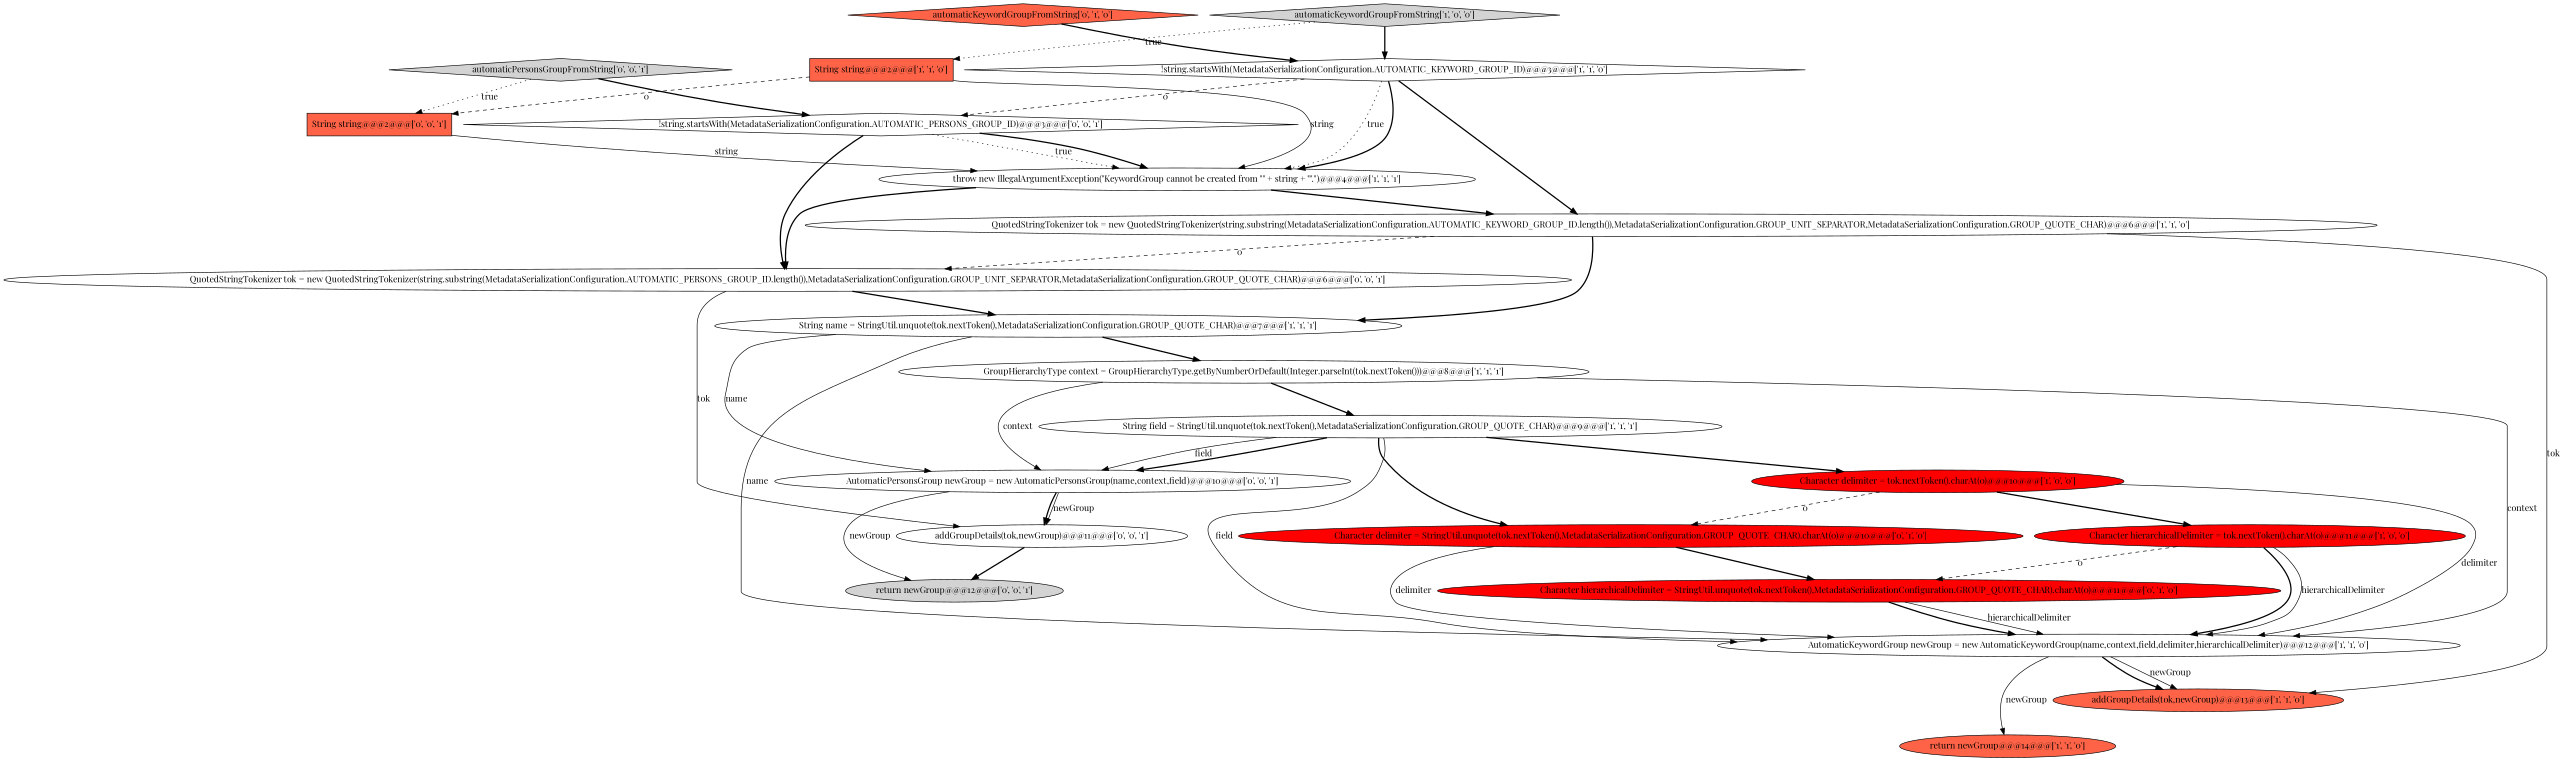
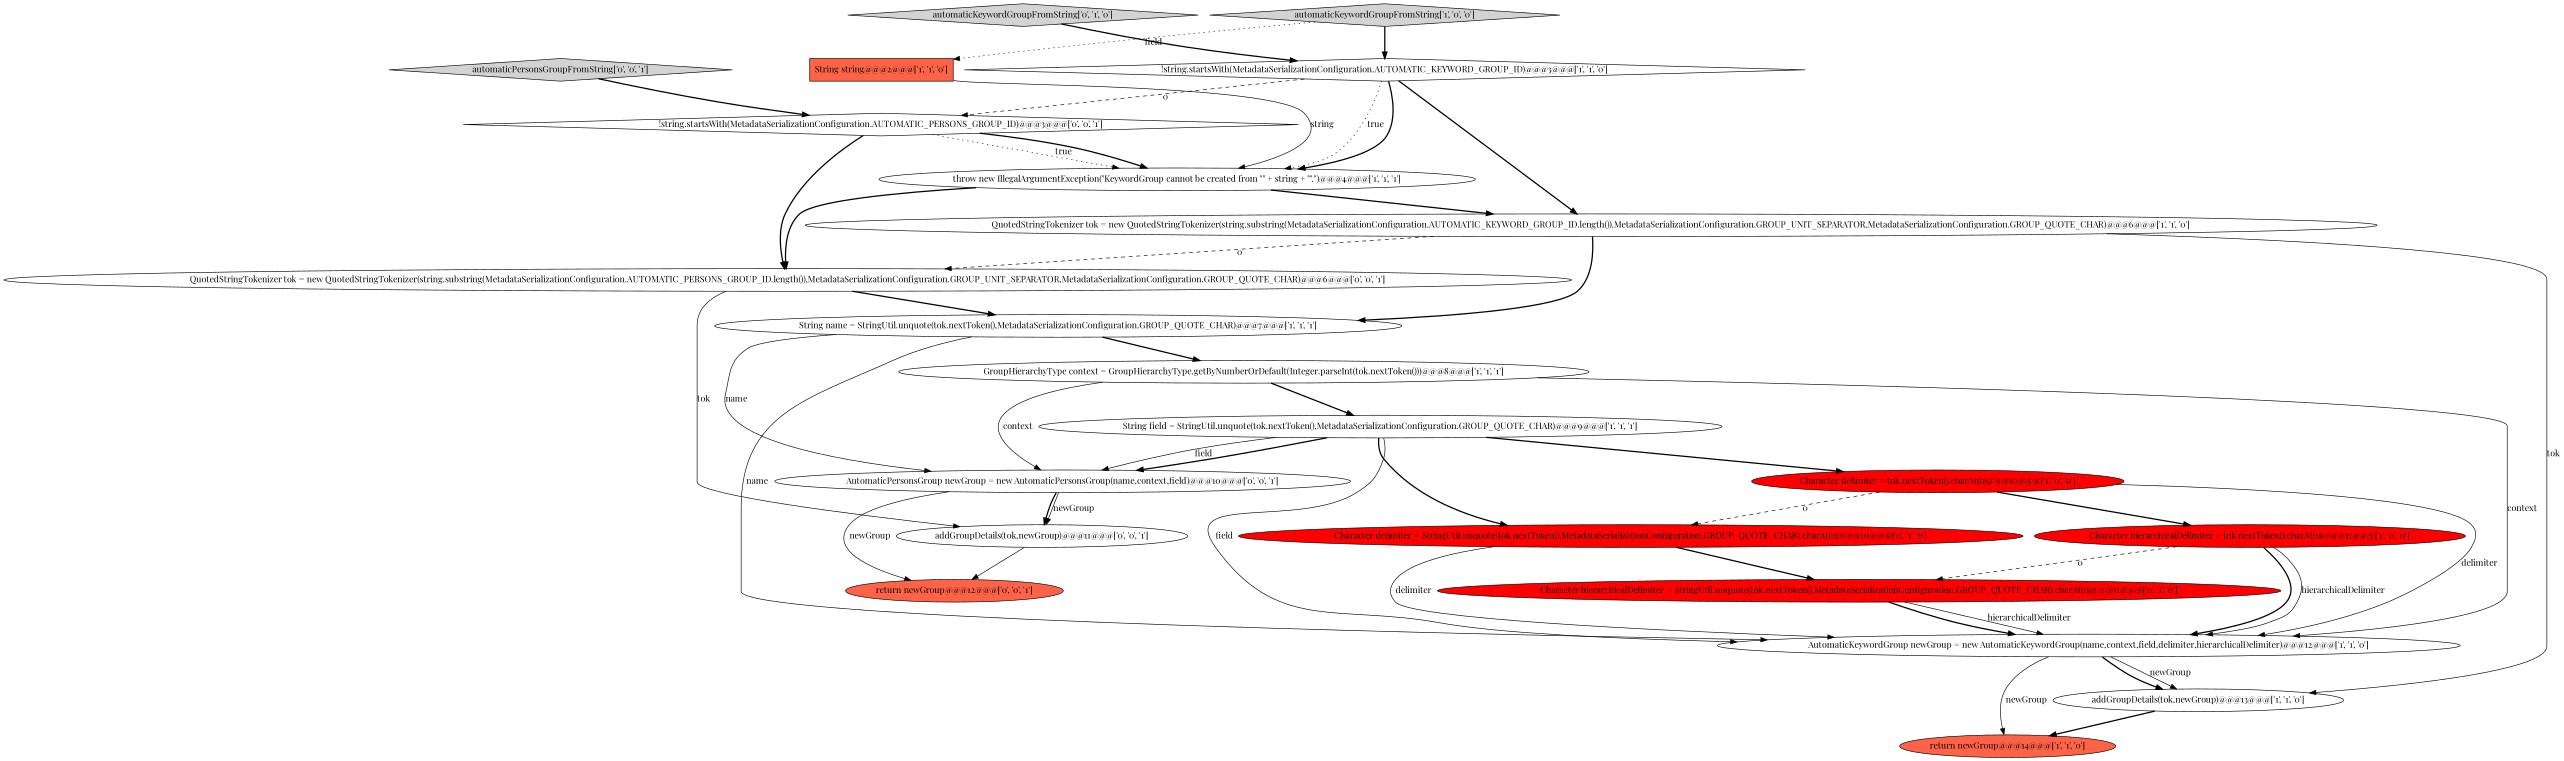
node "automaticKeywordGroupFromString['0', '1', '0']": fillcolor tomato -> lightgray
edge "automaticKeywordGroupFromString['1', '0', '0']" -> "String string@@@2@@@['1', '1', '0']": label "true" -> "field"
node "String string@@@2@@@['0', '0', '1']": removed
edge "addGroupDetails(tok,newGroup)@@@11@@@['0', '0', '1']" -> "return newGroup@@@12@@@['0', '0', '1']": style bold -> solid
node "return newGroup@@@12@@@['0', '0', '1']": fillcolor lightgray -> tomato
node "addGroupDetails(tok,newGroup)@@@13@@@['1', '1', '0']": fillcolor tomato -> white
edge "addGroupDetails(tok,newGroup)@@@13@@@['1', '1', '0']" -> "return newGroup@@@14@@@['1', '1', '0']": added
